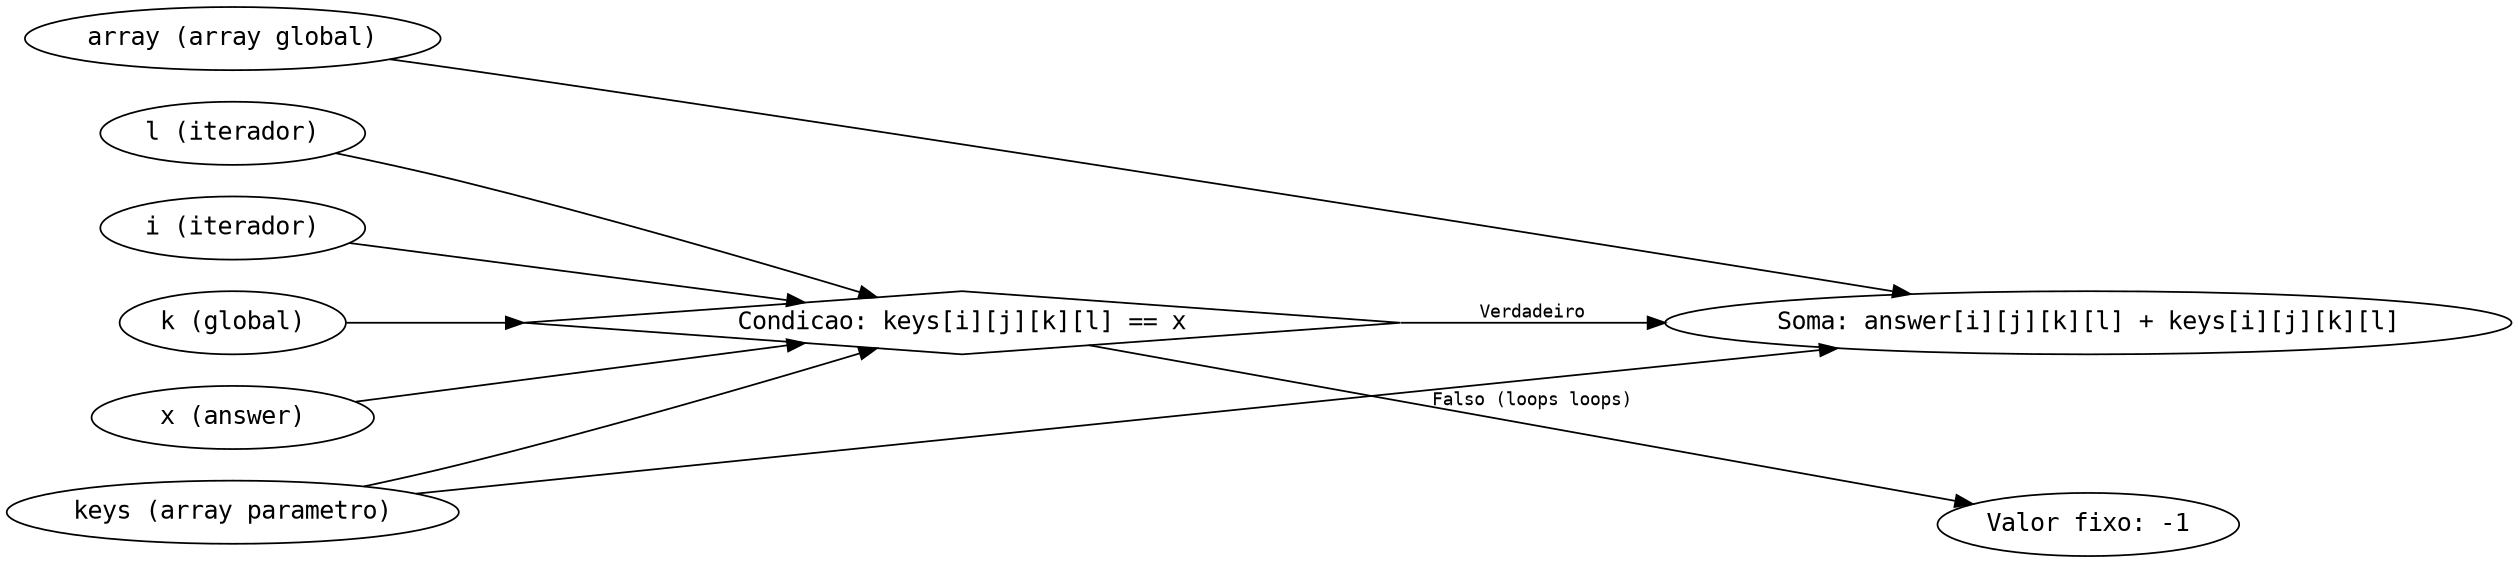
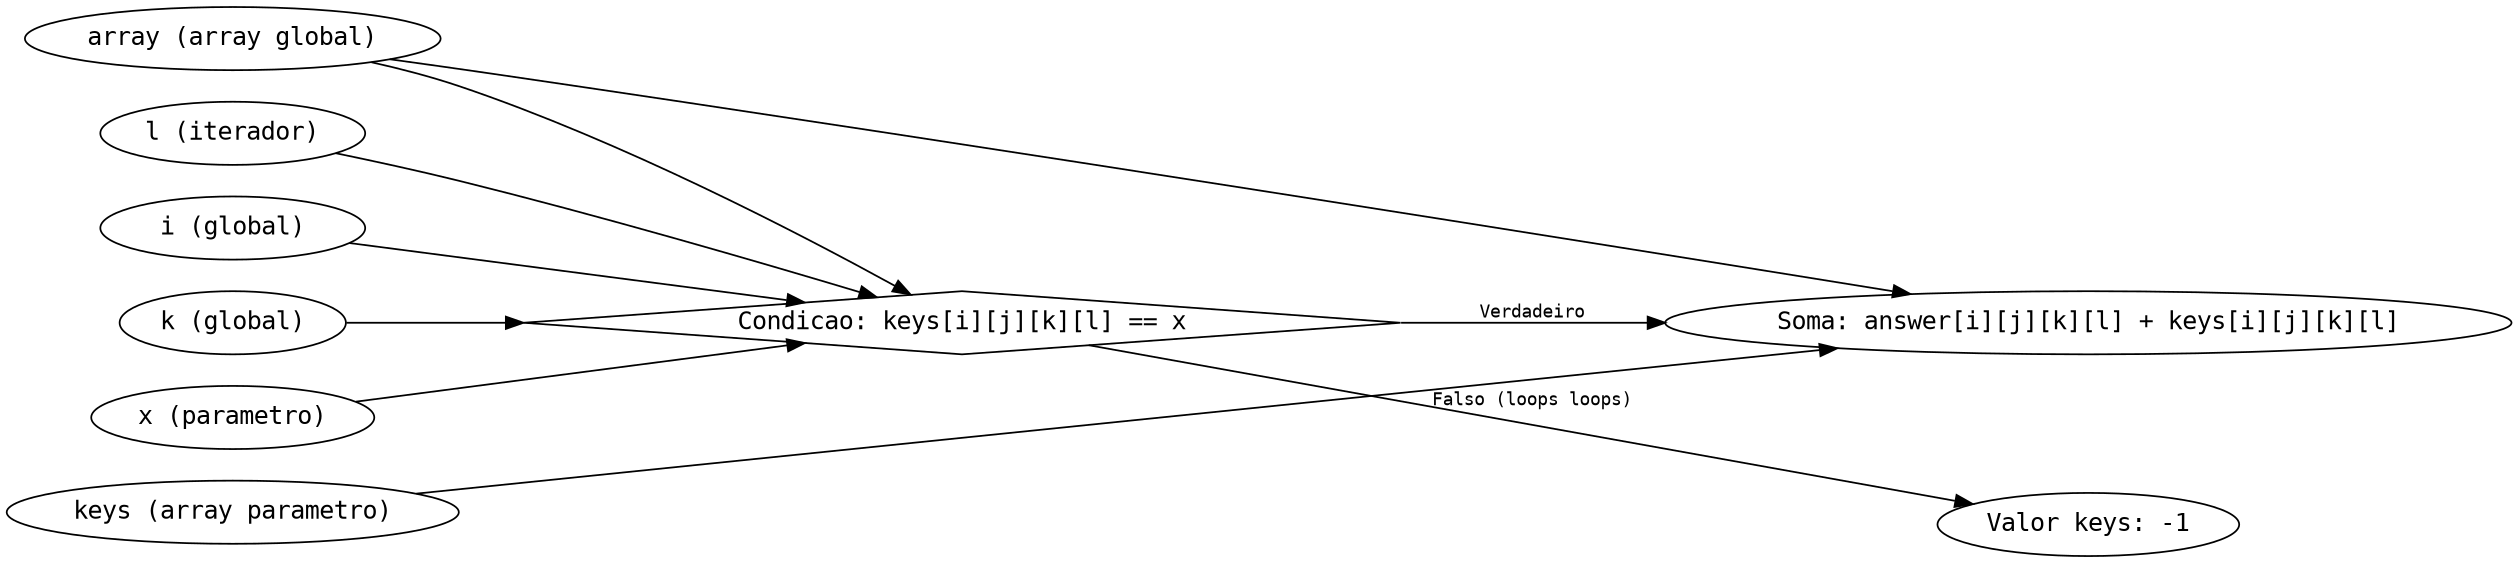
node "i (iterador)": label "i (iterador)" -> "i (global)"
node "x (answer)": label "x (answer)" -> "x (parametro)"
edge "keys (array parametro)" -> "Condicao: keys[i][j][k][l] == x": now "array (array global)" -> "Condicao: keys[i][j][k][l] == x"
node "Valor fixo: -1": label "Valor fixo: -1" -> "Valor keys: -1"
